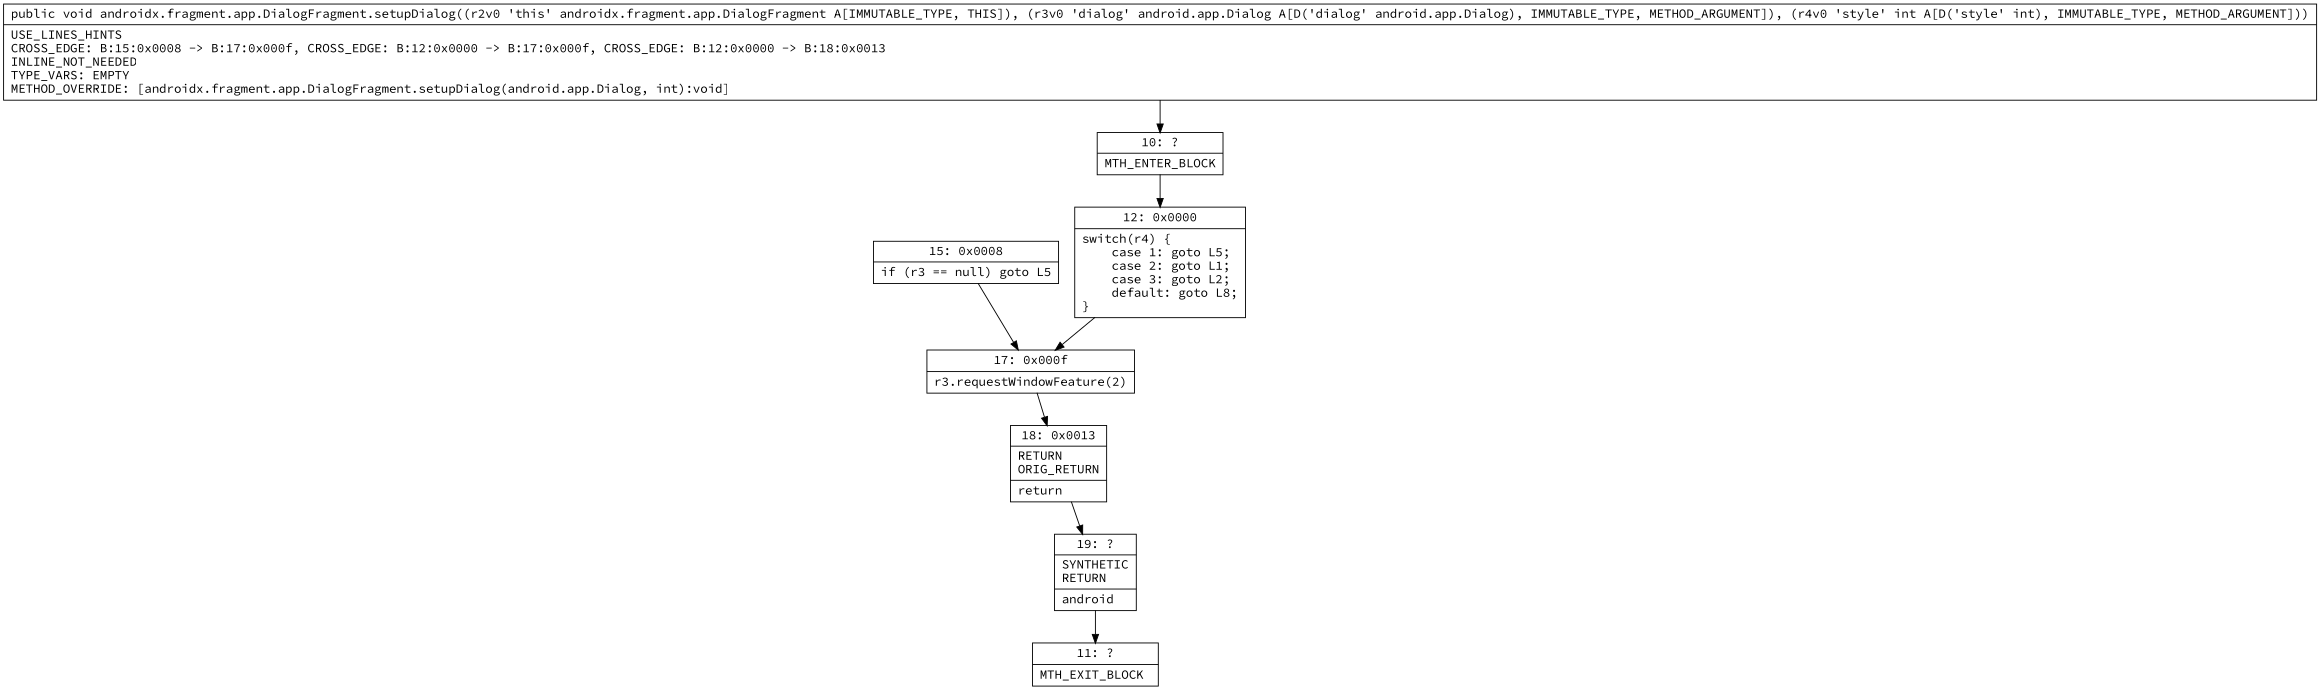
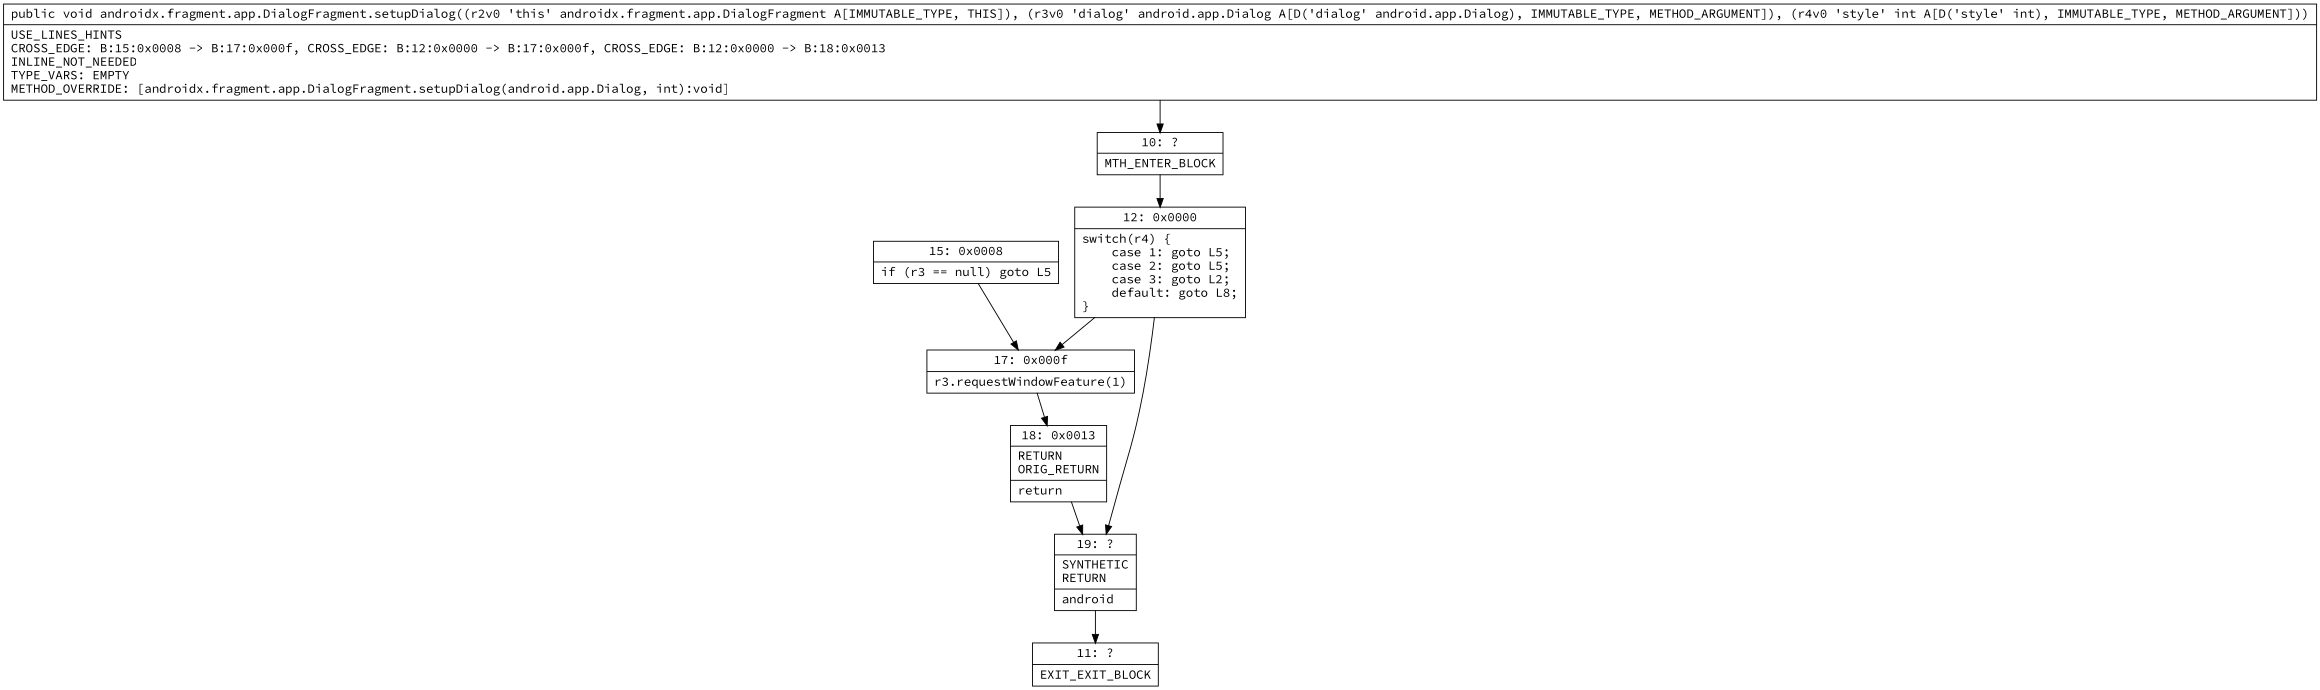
node "12: 0x0000": text "case 2: goto L1;" -> "case 2: goto L5;"
node "17: 0x000f": text "r3.requestWindowFeature(2)" -> "r3.requestWindowFeature(1)"
edge "12: 0x0000" -> "19: ?": added
node "11: ?": text "MTH_EXIT_BLOCK" -> "EXIT_EXIT_BLOCK"
